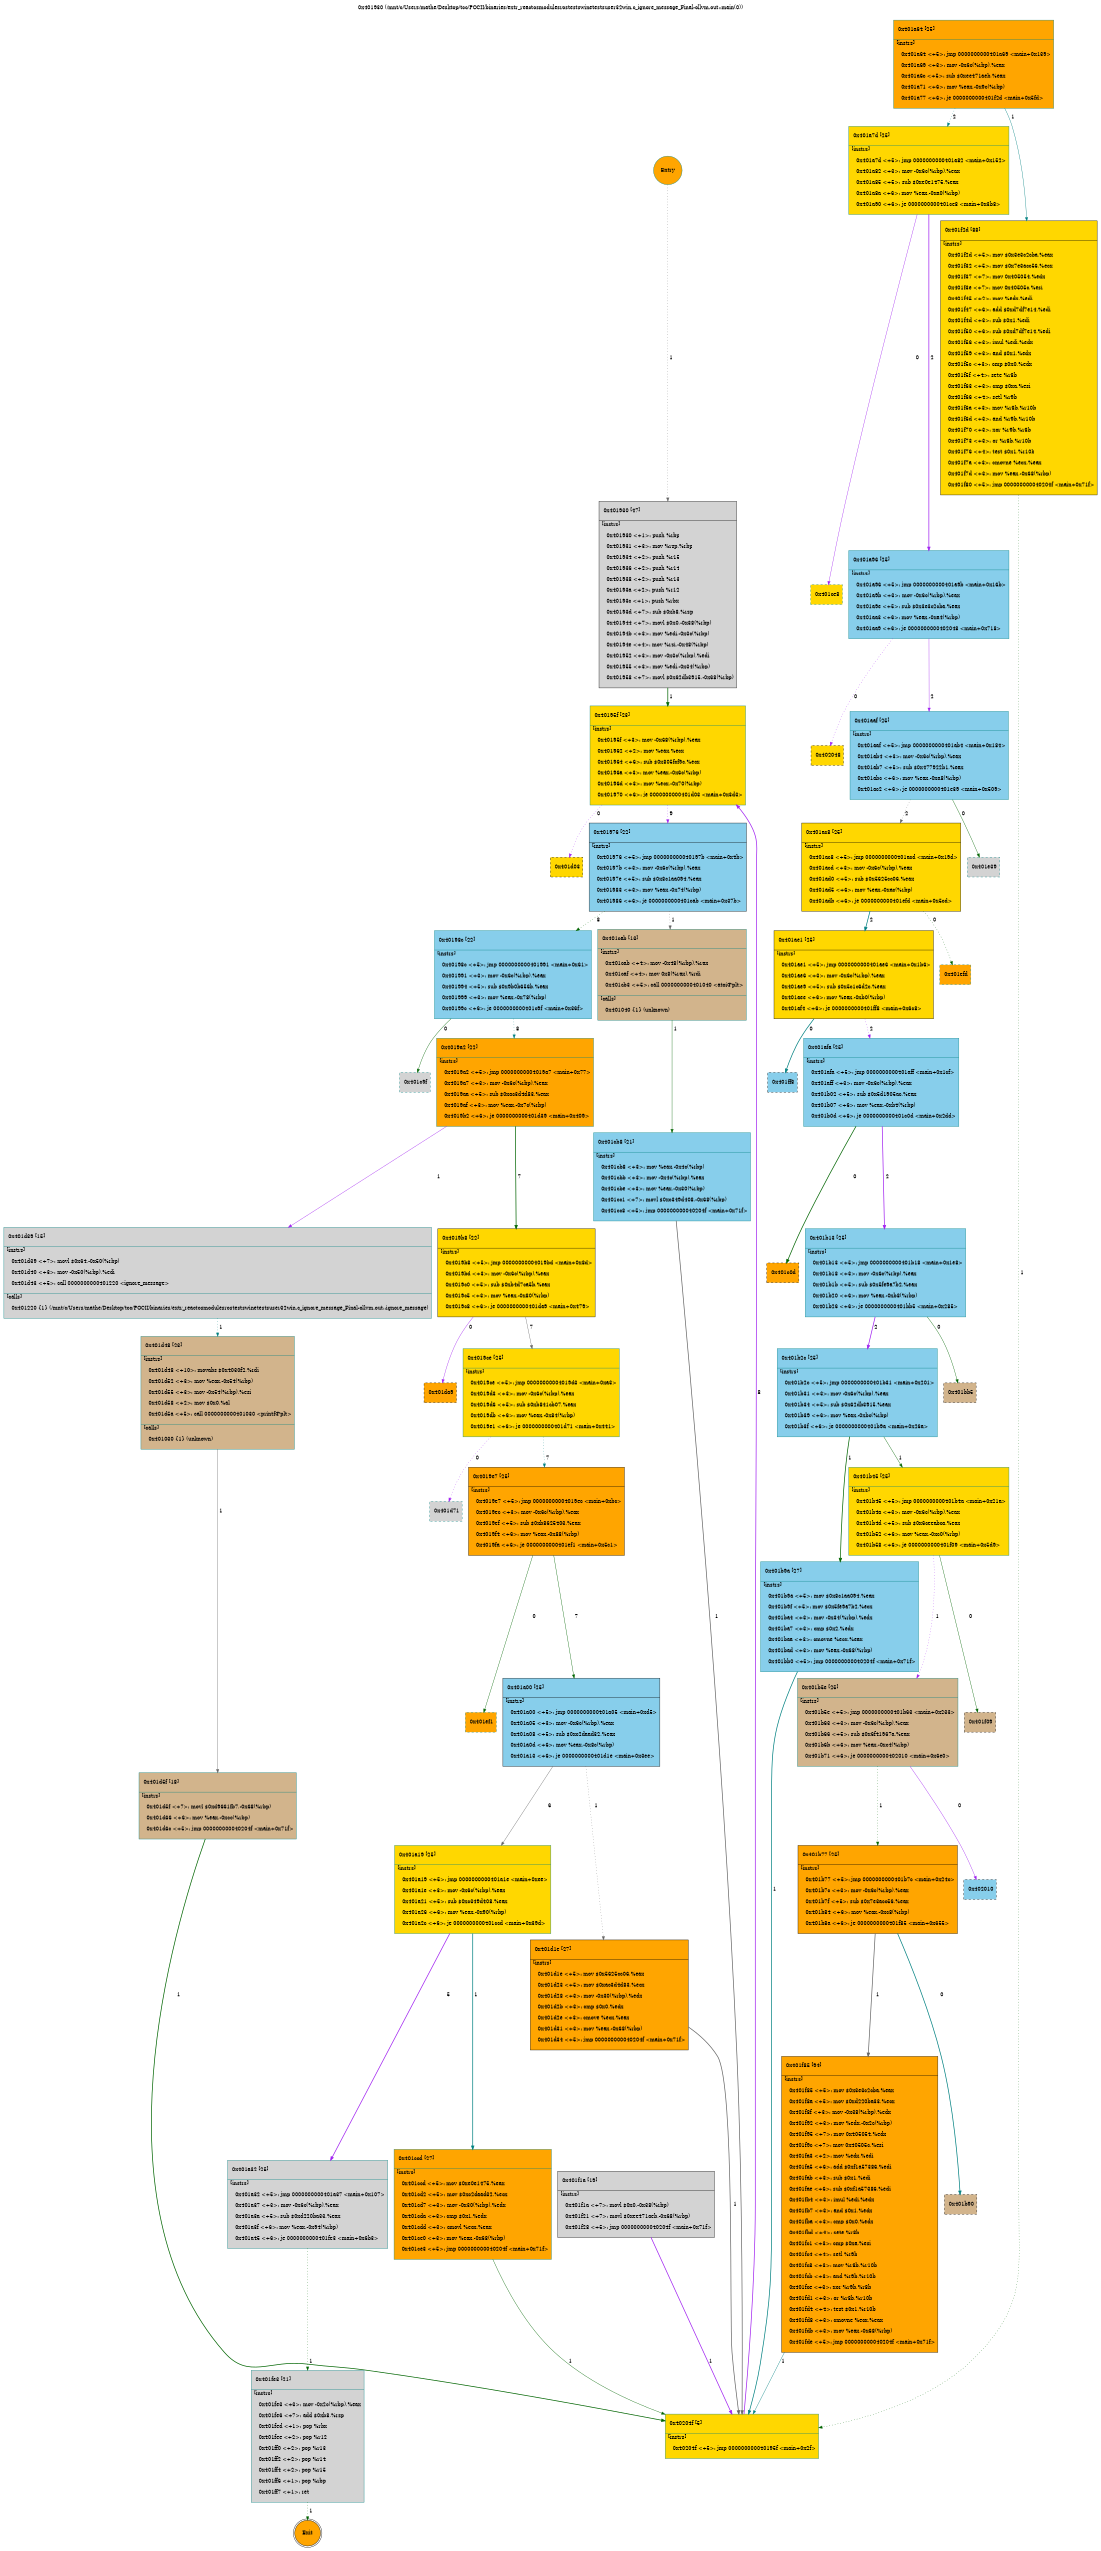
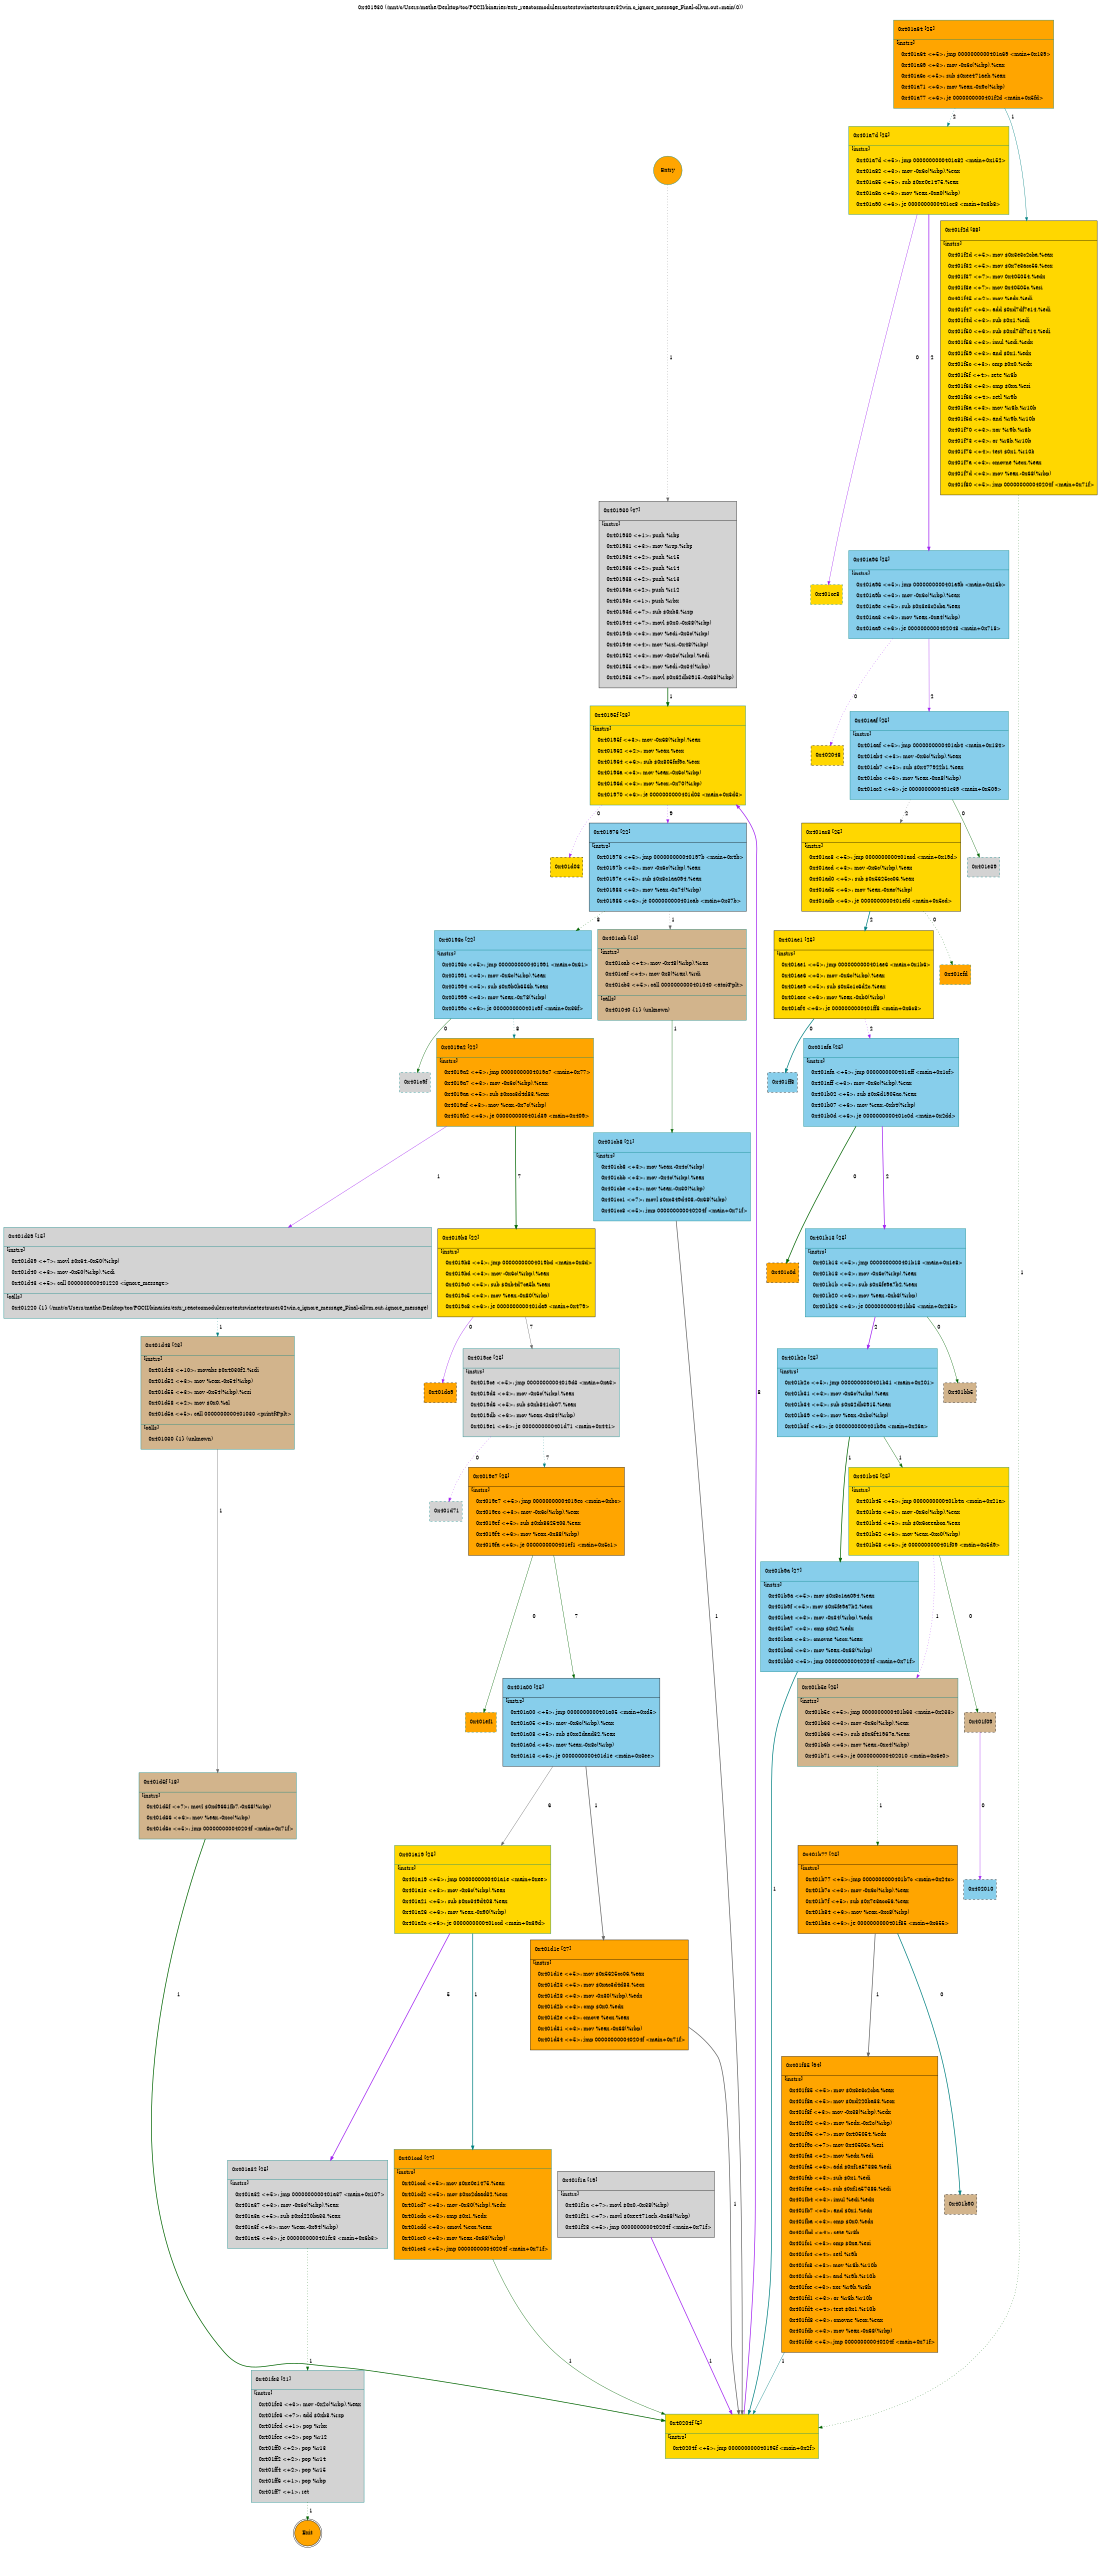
node "0x4019ce [25]": fillcolor gold -> lightgrey
edge "0x401b5e [25]" -> "0x402010": now "0x401f09" -> "0x402010"
edge "0x401a00 [25]" -> "0x401d1e [27]": style dotted -> bold
